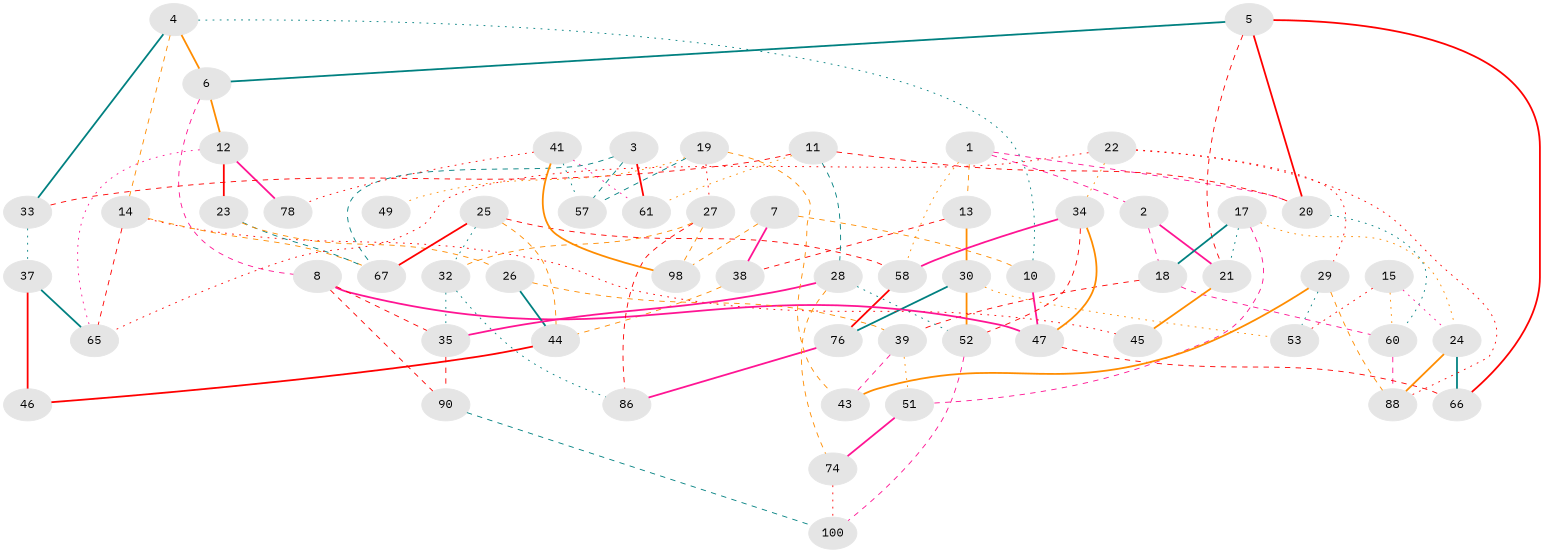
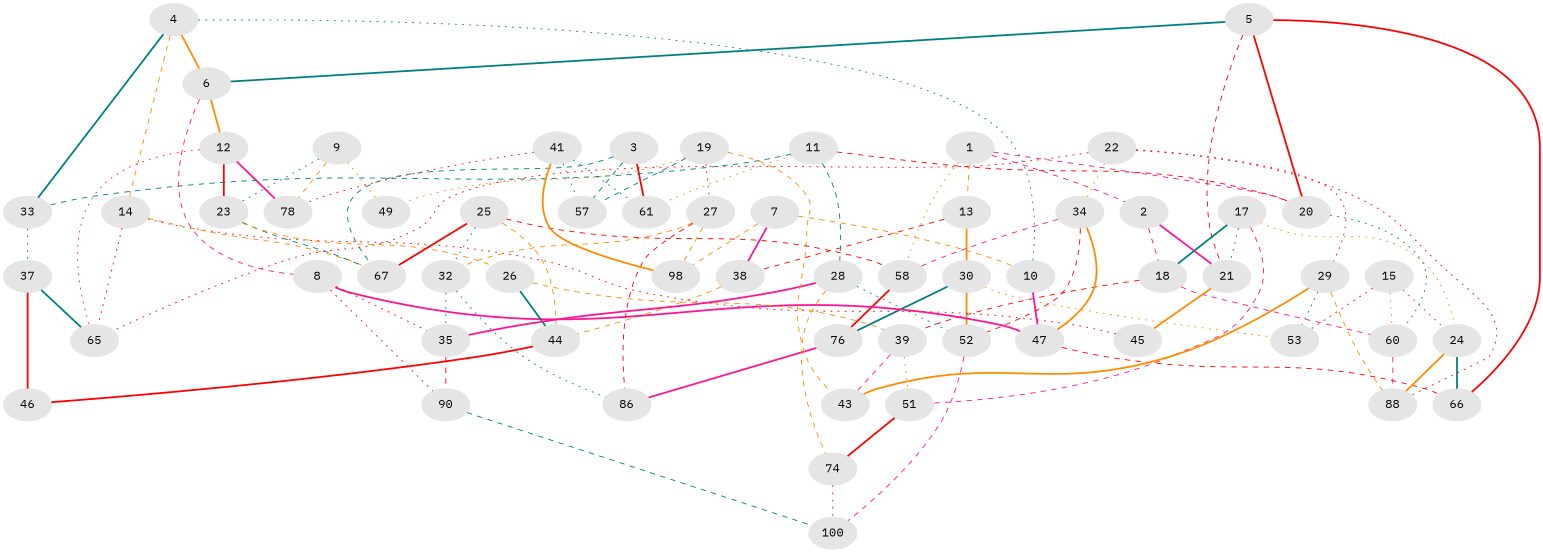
node "9": added
edge "11" -- "33": color red -> teal
edge "41" -- "61": color deeppink -> teal
edge "34" -- "58": style bold -> dashed
edge "14" -- "65": style dashed -> dotted
edge "8" -- "35": style dashed -> dotted
edge "8" -- "90": style dashed -> dotted
edge "51" -- "74": color deeppink -> red
